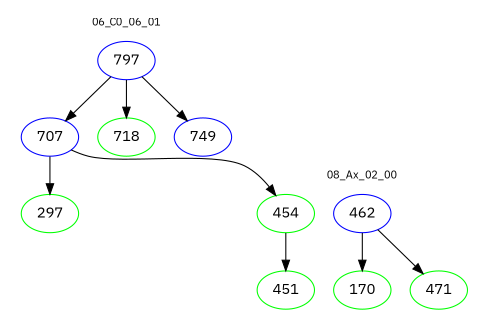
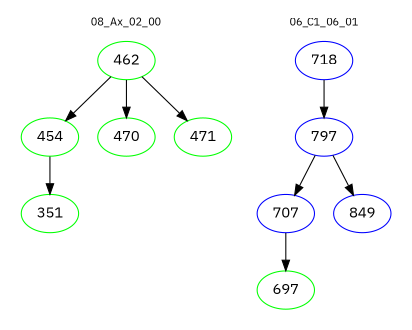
cluster "06_C0_06_01": label "06_C0_06_01" -> "06_C1_06_01"
edge "797" -> "718": reversed
node "718": color green -> blue
node "749": label "749" -> "849"
edge "707" -> "454": now "462" -> "454"
node "297": label "297" -> "697"
node "462": color blue -> green
node "451": label "451" -> "351"
node "170": label "170" -> "470"
